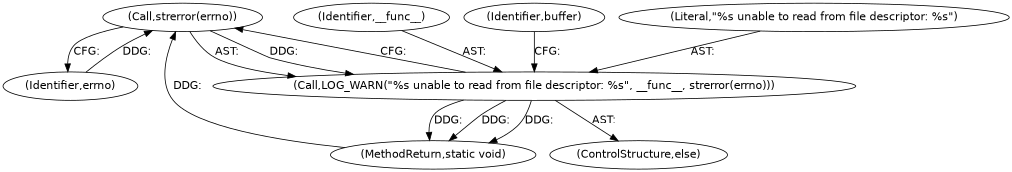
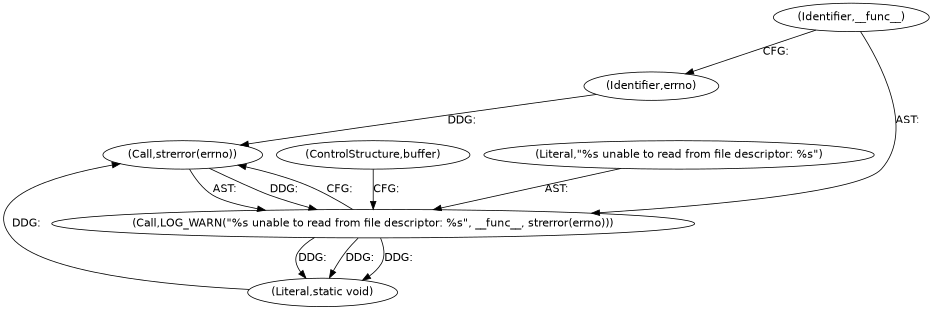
node "(Identifier,buffer)": label "(Identifier,buffer)" -> "(ControlStructure,buffer)"
edge "(Call,strerror(errno))" -> "(Identifier,errno)": now "(Identifier,__func__)" -> "(Identifier,errno)"
node "(MethodReturn,static void)": label "(MethodReturn,static void)" -> "(Literal,static void)"
node "(ControlStructure,else)": removed
